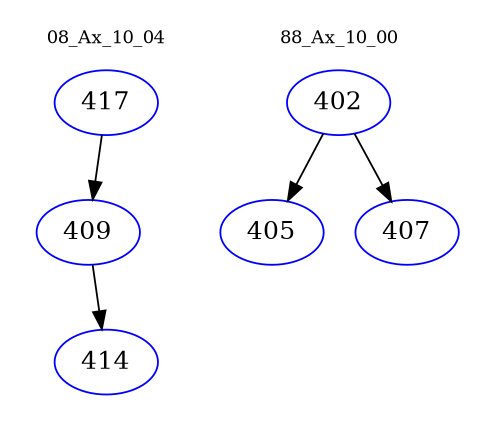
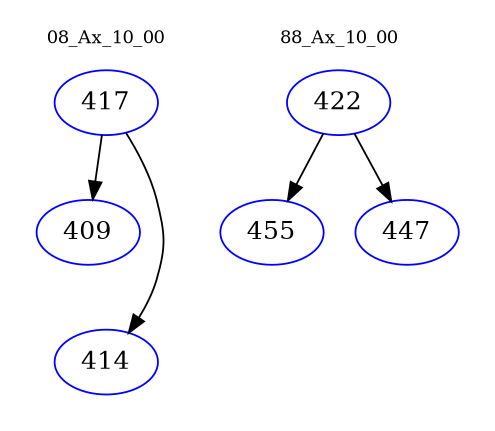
cluster "08_Ax_10_04": label "08_Ax_10_04" -> "08_Ax_10_00"
node "402": label "402" -> "422"
node "405": label "405" -> "455"
node "407": label "407" -> "447"
edge "409" -> "414": now "417" -> "414"
